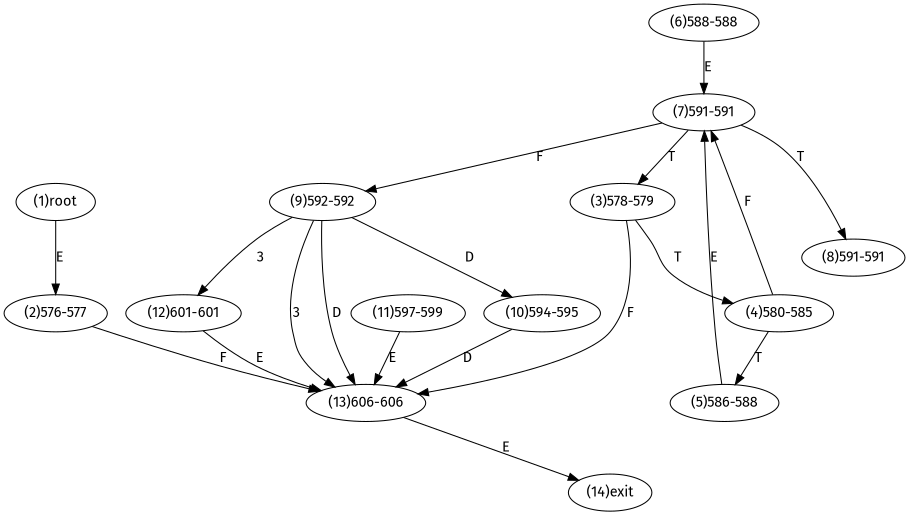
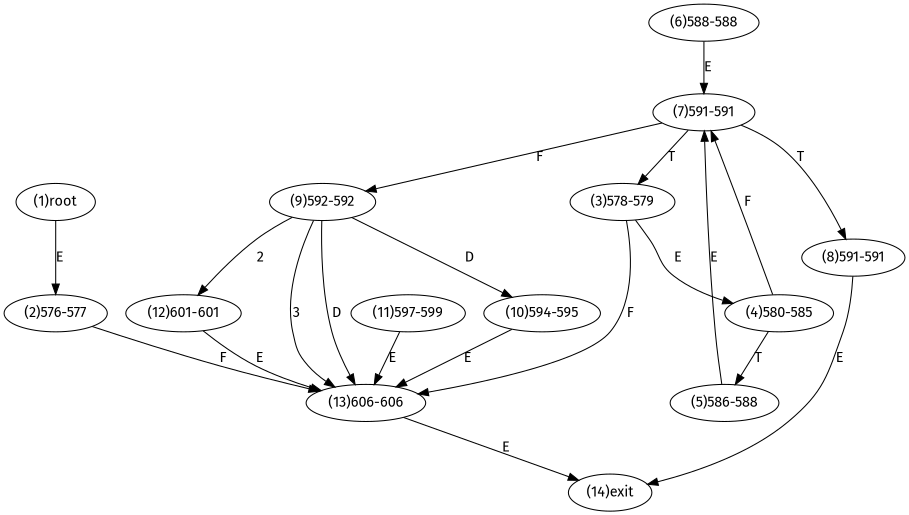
edge "(9)592-592" -> "(12)601-601": label "3" -> "2"
edge "(3)578-579" -> "(4)580-585": label "T" -> "E"
edge "(10)594-595" -> "(13)606-606": label "D" -> "E"
edge "(8)591-591" -> "(14)exit": added, label "E"
